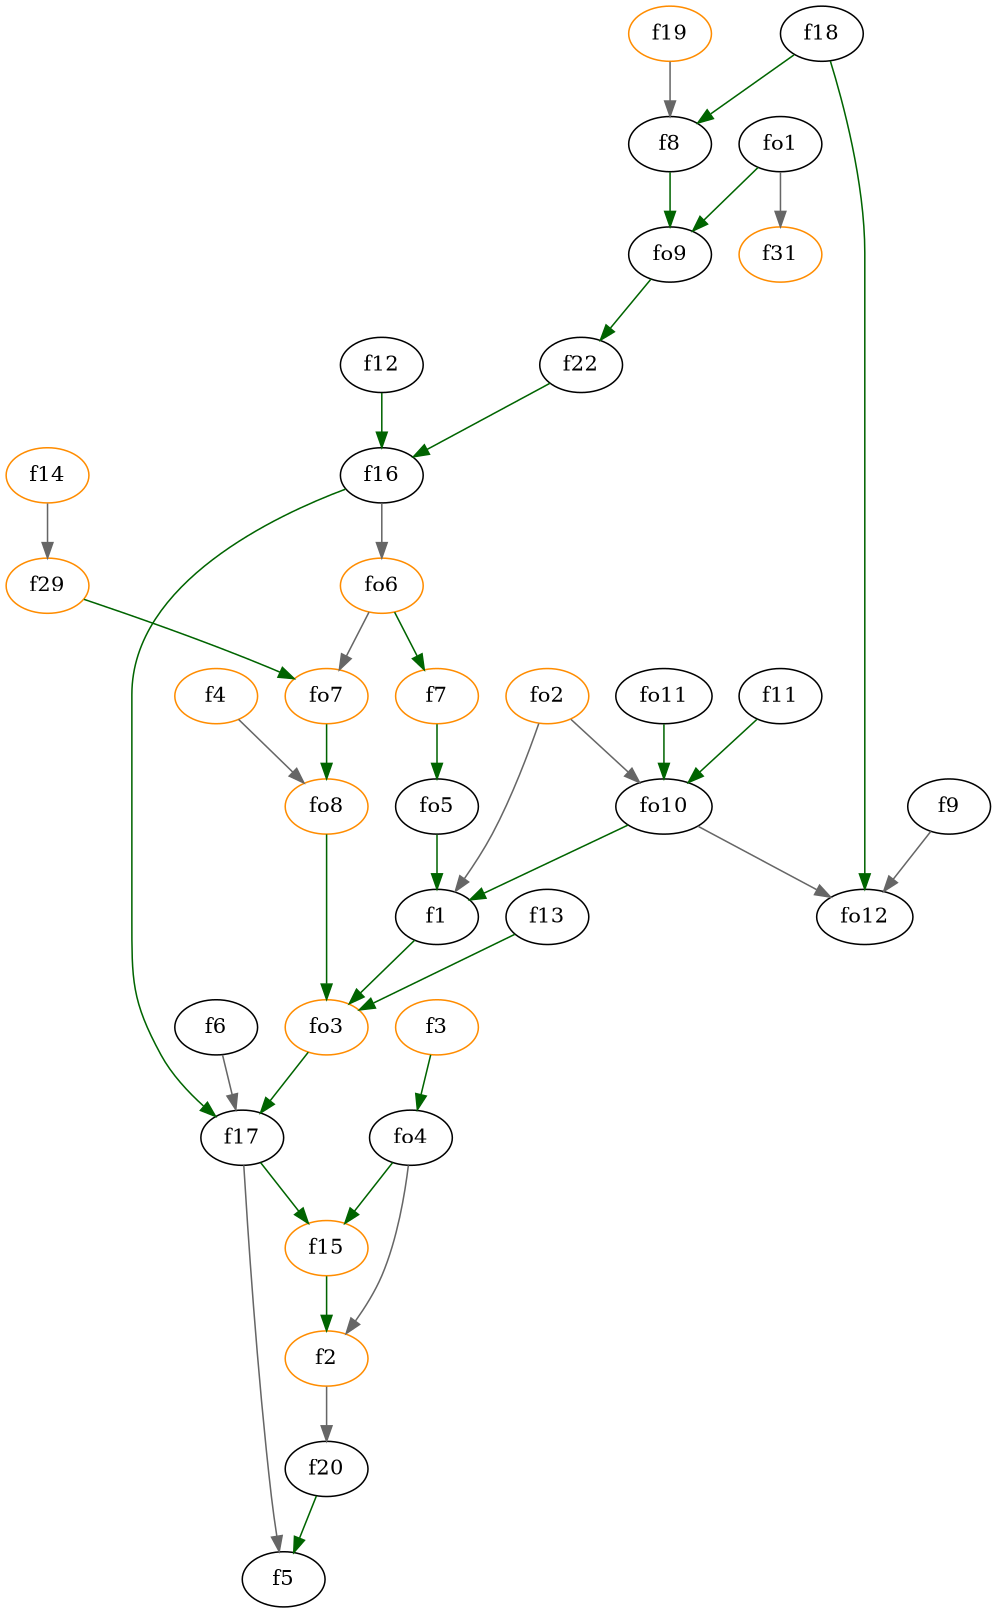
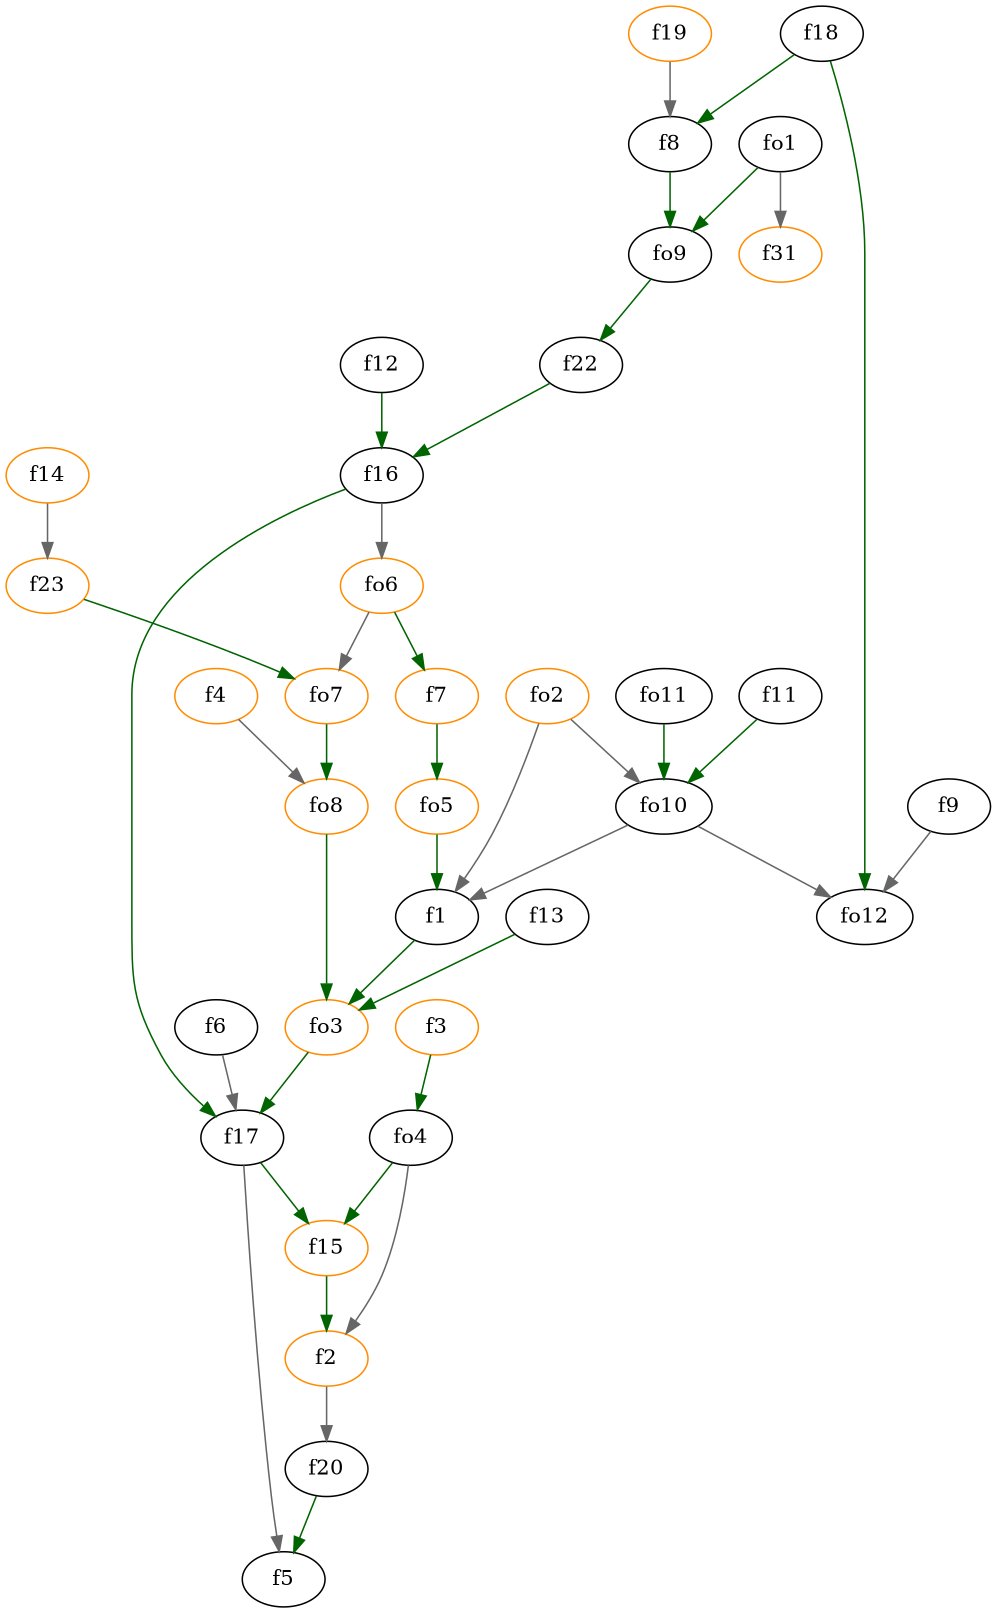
node "f29": label "f29" -> "f23"
node "fo5": color black -> darkorange
edge "fo10" -> "f1": color darkgreen -> gray40
